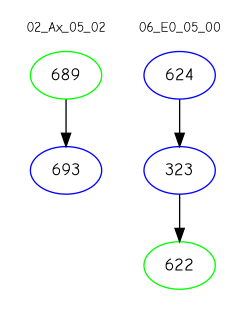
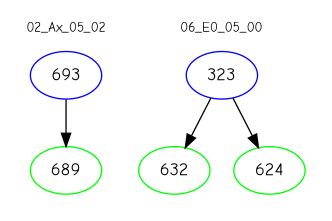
node "624": color blue -> green
edge "689" -> "693": reversed
edge "624" -> "323": reversed
node "622": label "622" -> "632"
